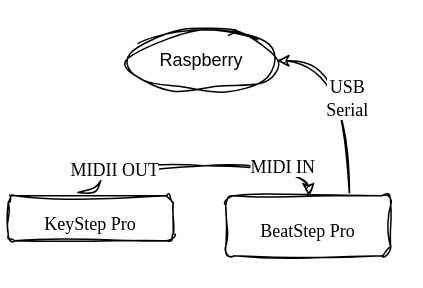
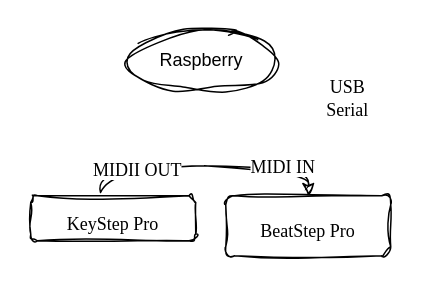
edge "BeatStep Pro" -> "Raspberry": removed
node "KeyStep Pro": moved (91, 218) -> (113, 218)
